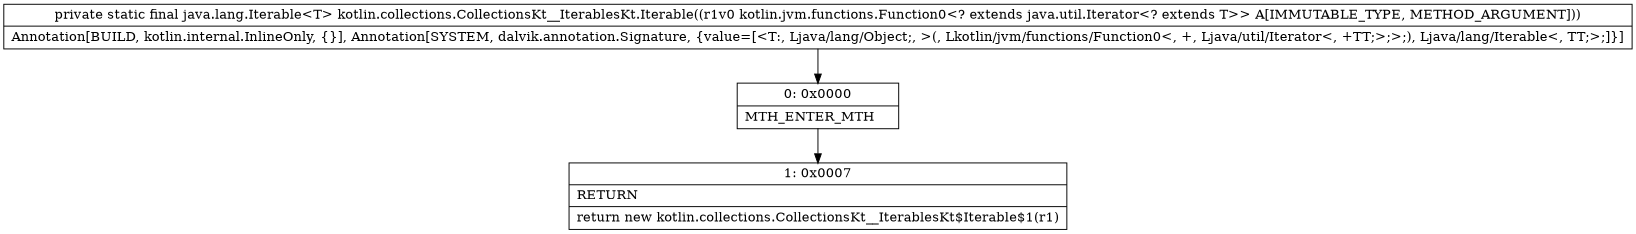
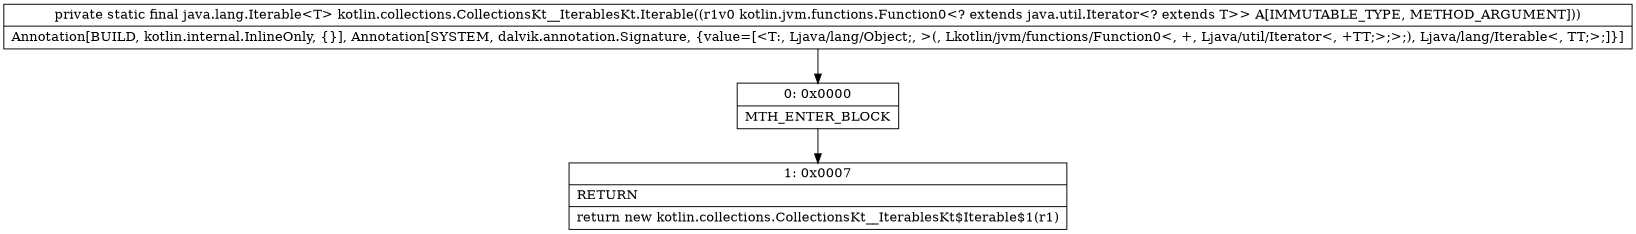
node "0: 0x0000": text "MTH_ENTER_MTH" -> "MTH_ENTER_BLOCK"
